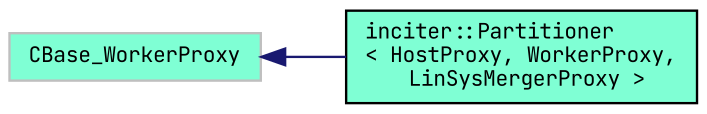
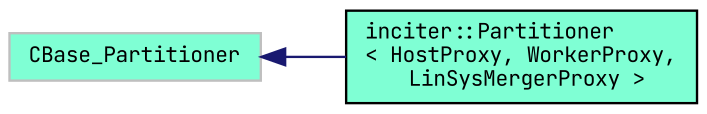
node "CBase_WorkerProxy": label "CBase_WorkerProxy" -> "CBase_Partitioner"
